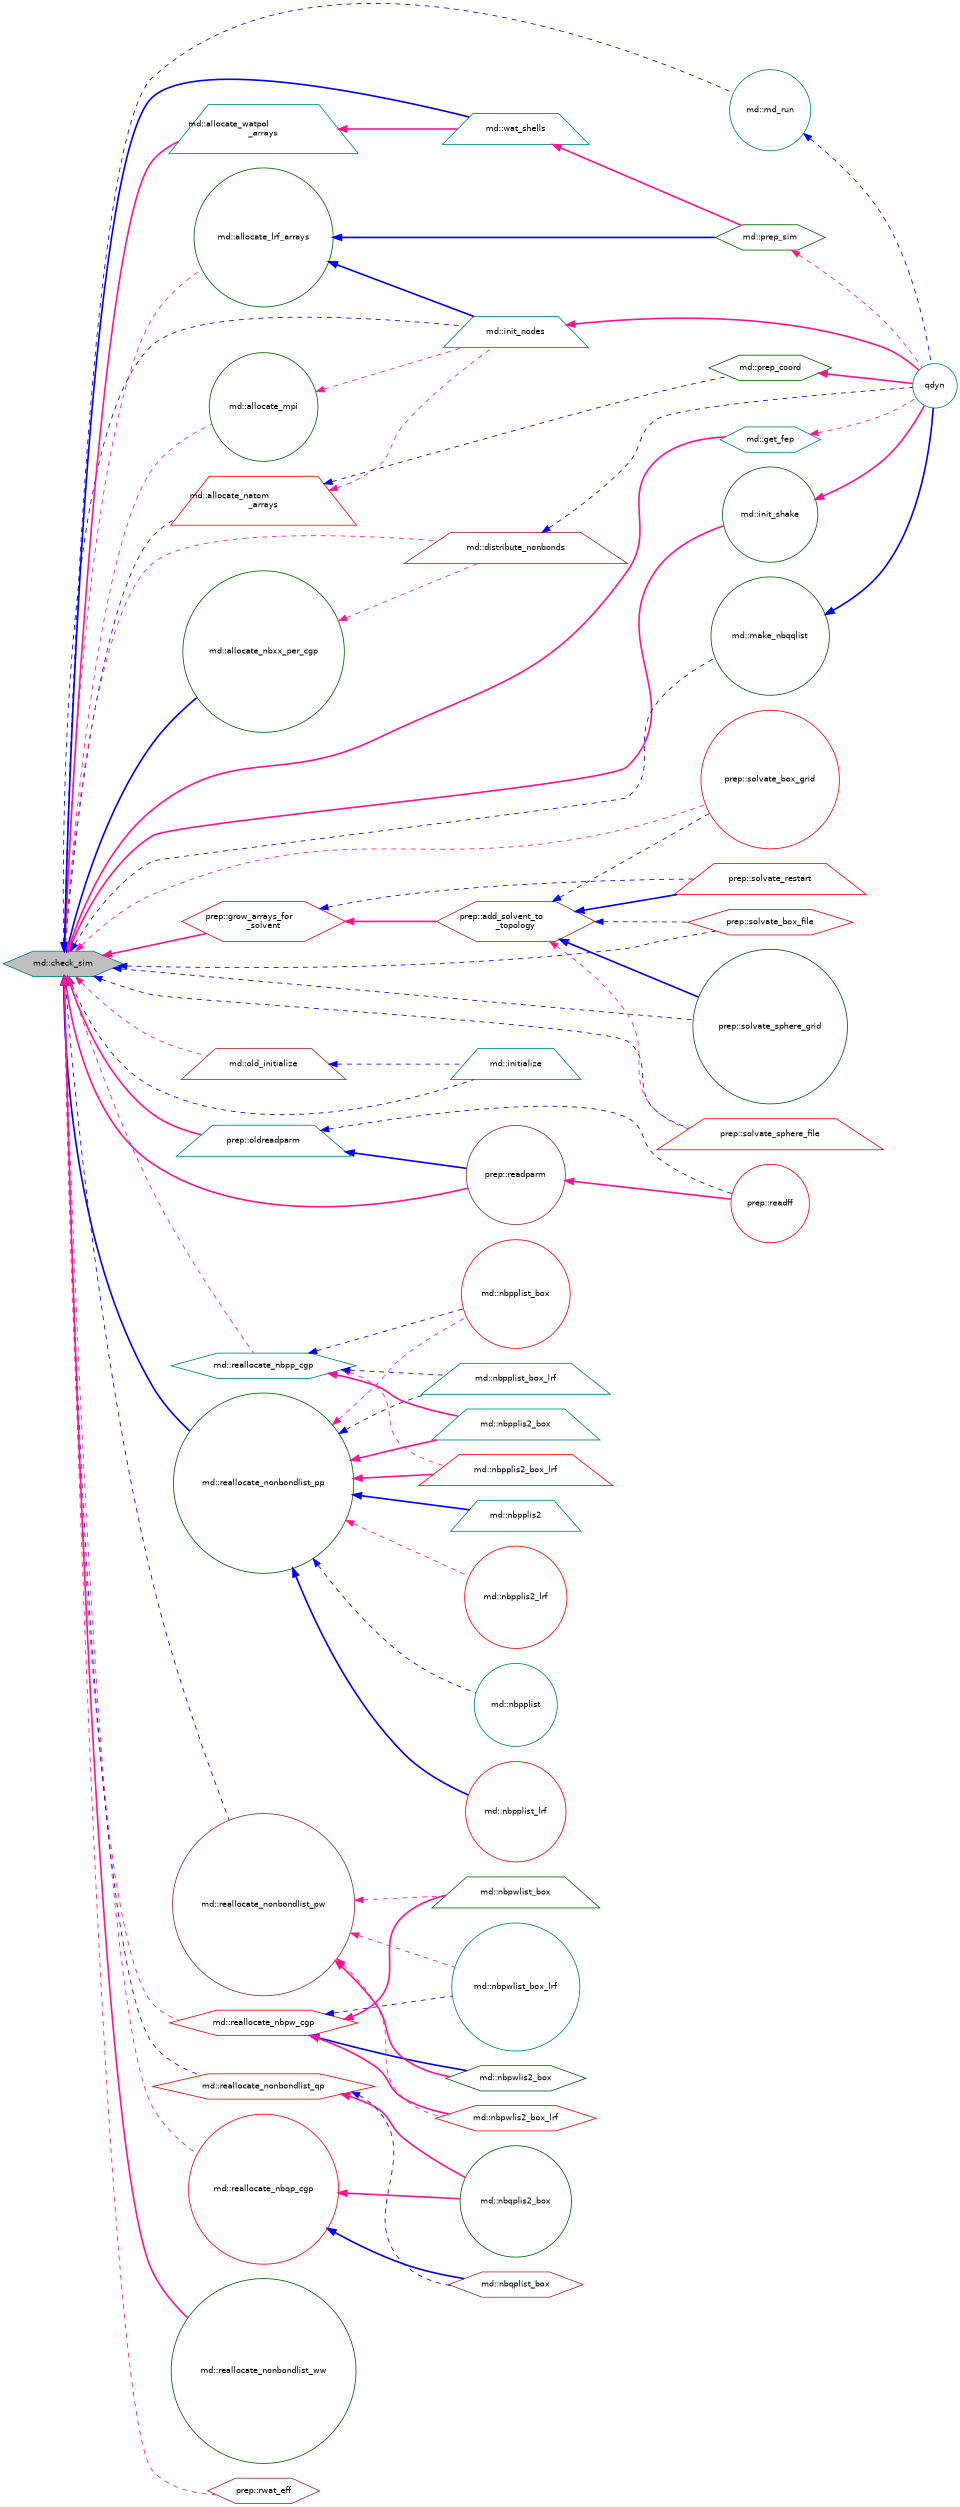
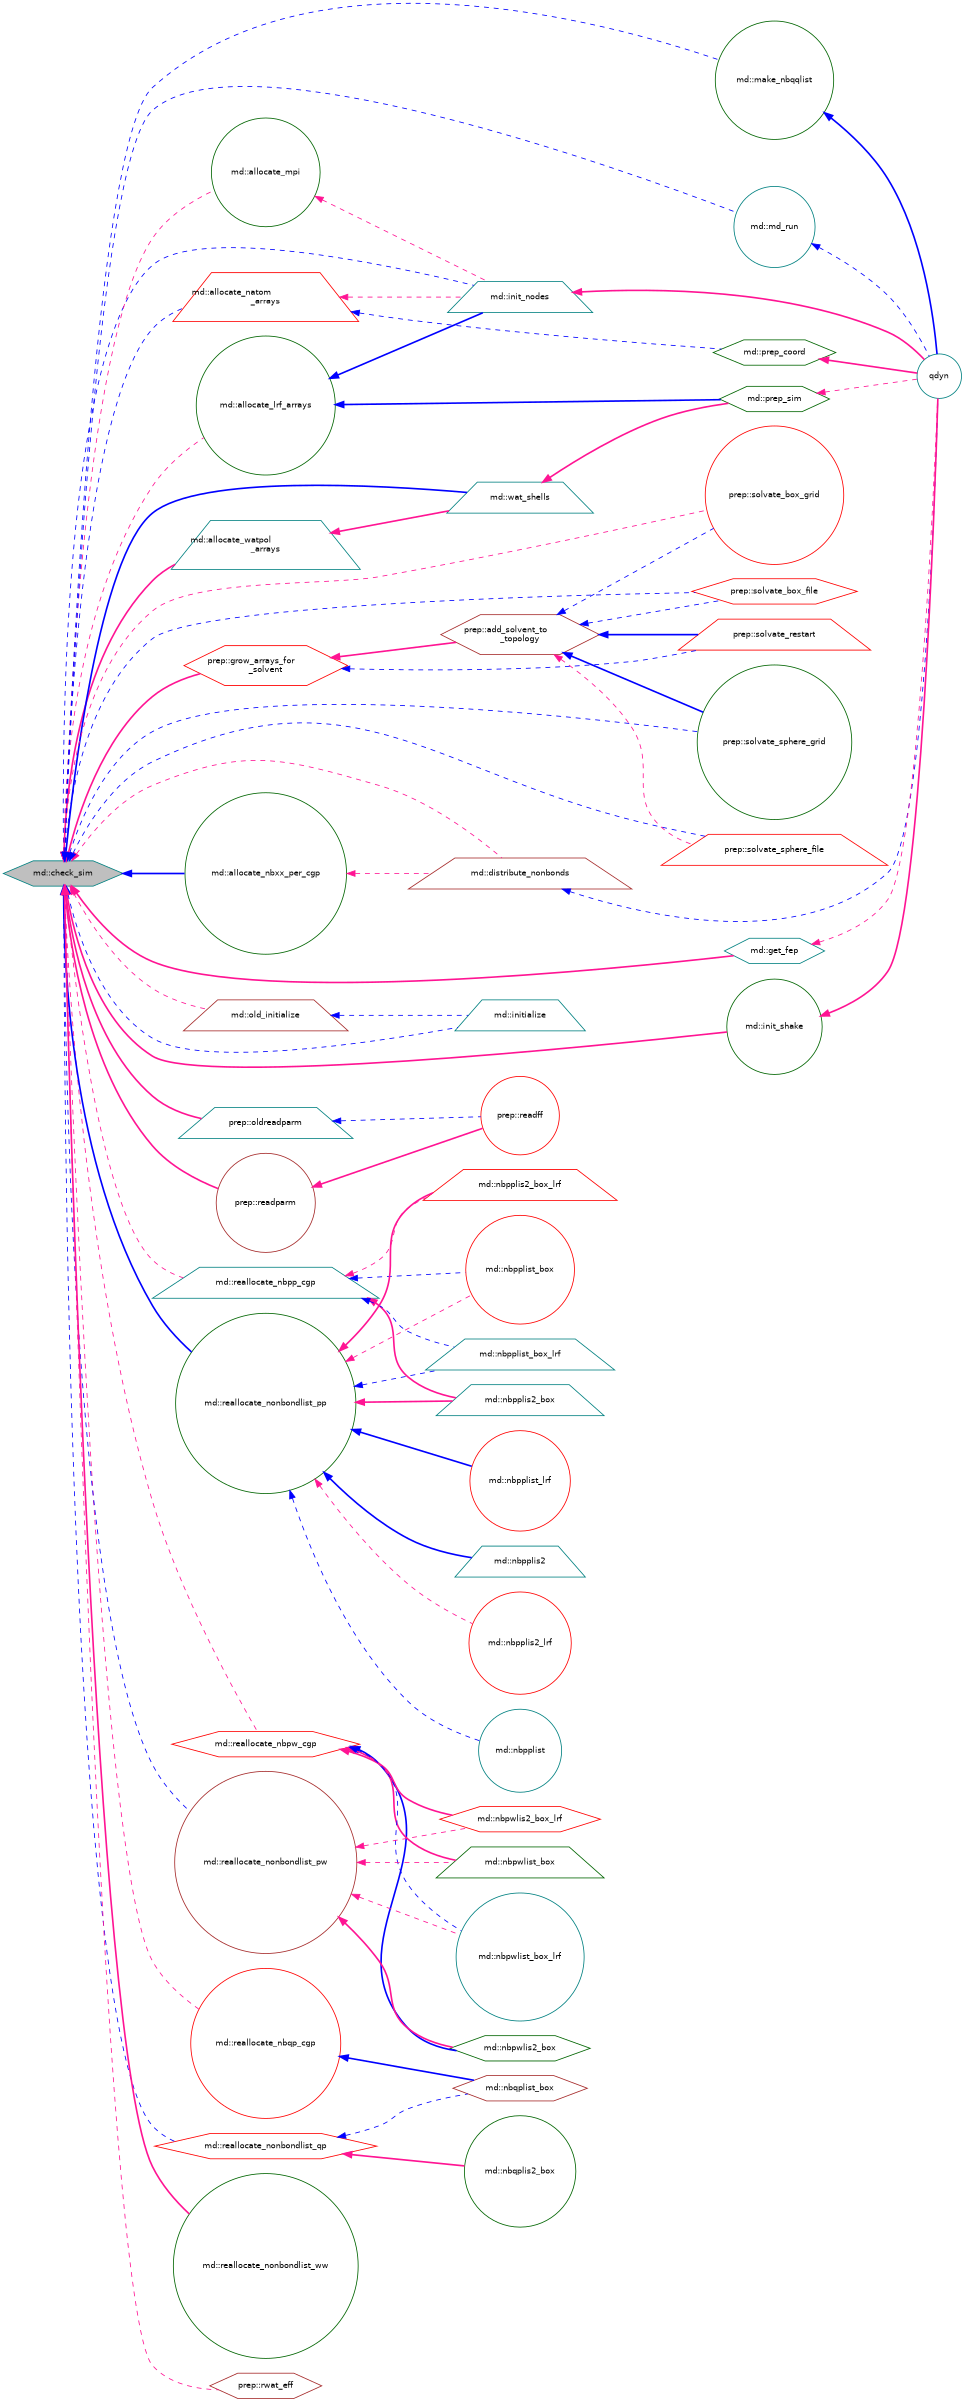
edge "prep::readparm" -> "prep::oldreadparm": removed
node "md::reallocate_nbpp_cgp": shape hexagon -> trapezium
edge "md::nbqplis2_box" -> "md::reallocate_nbqp_cgp": removed
